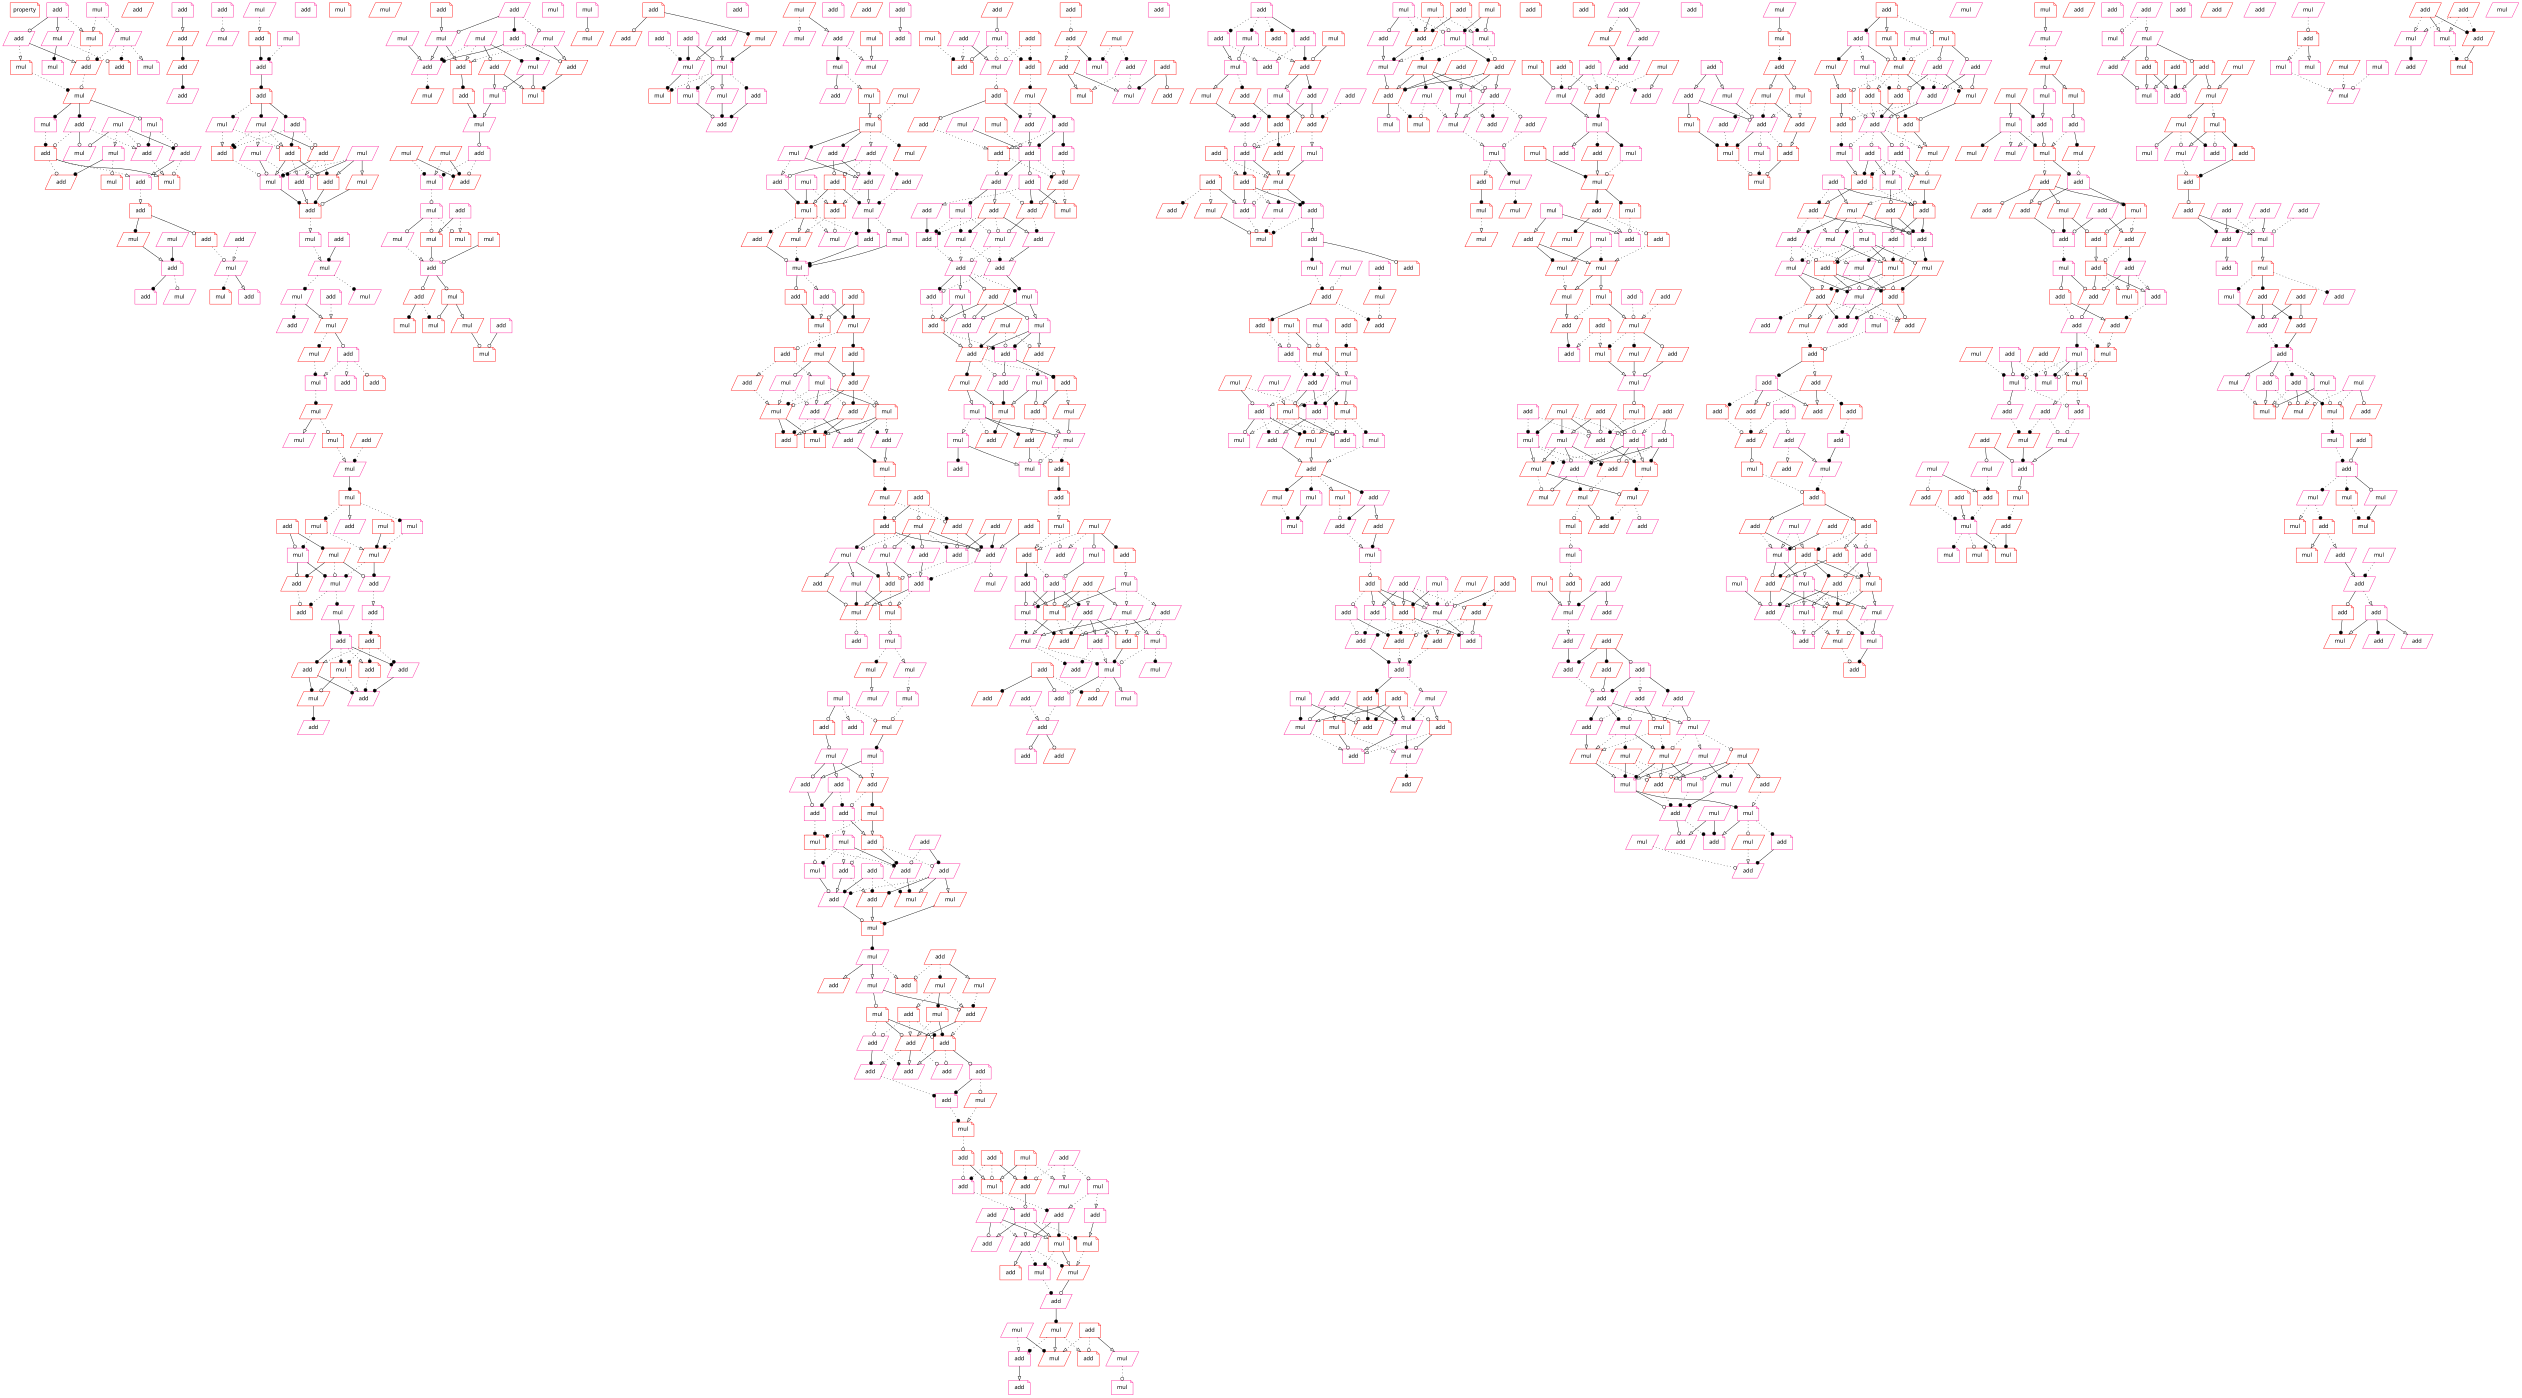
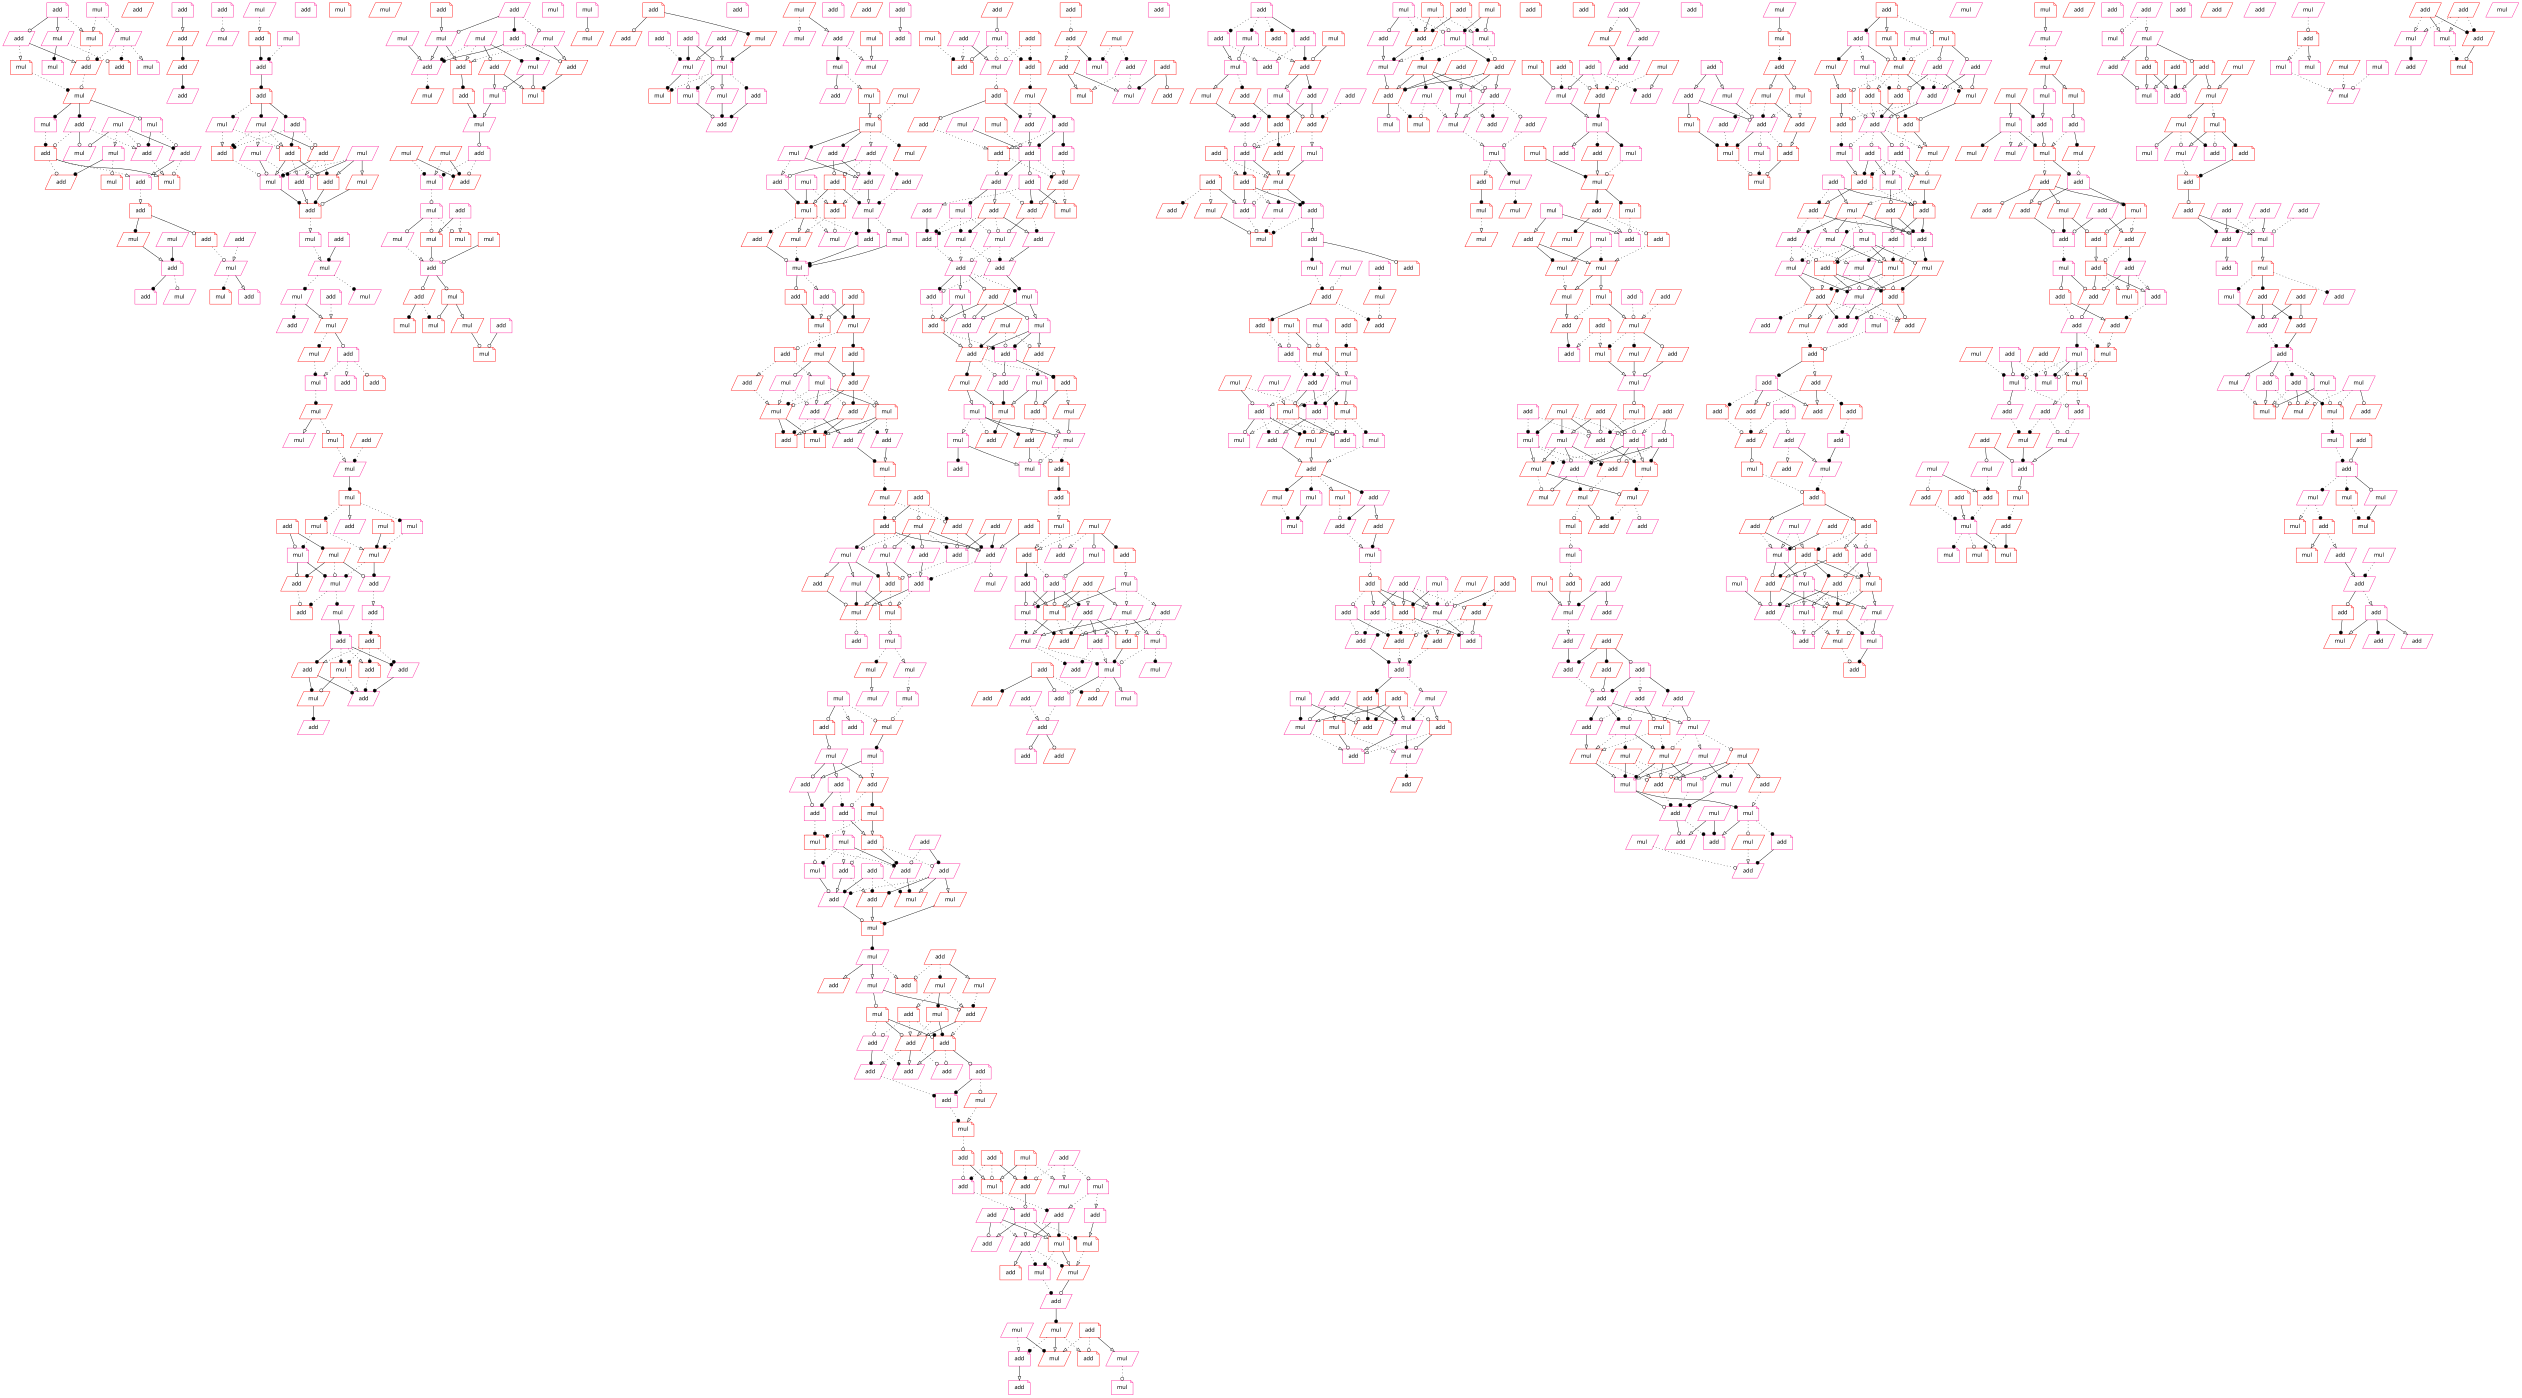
node "property": removed
